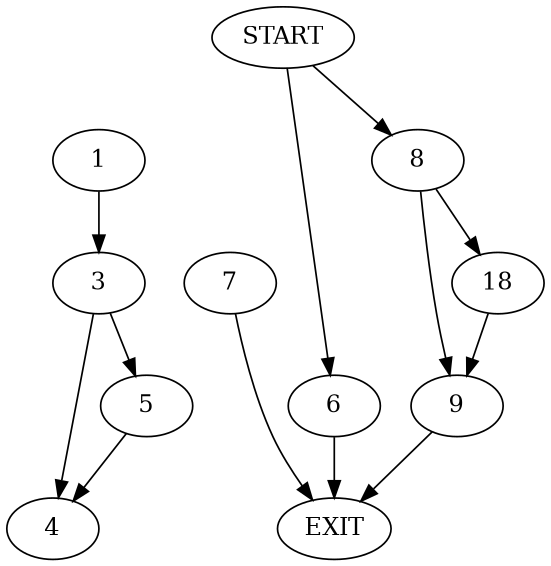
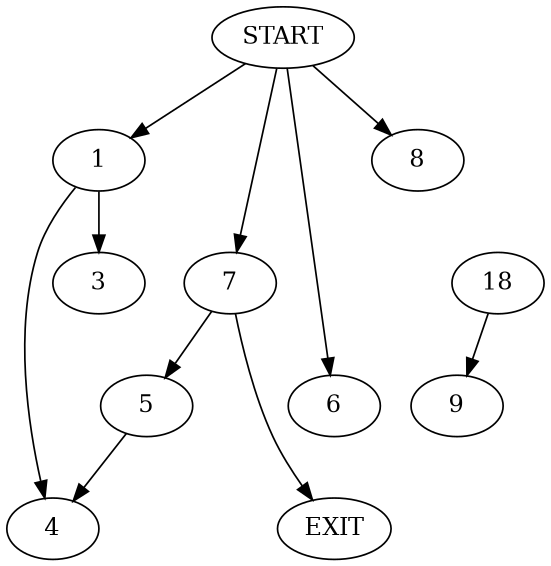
edge "START" -> "1": added
edge "START" -> "7": added
edge "8" -> "18": removed
edge "8" -> "9": removed
edge "3" -> "5": now "7" -> "5"
edge "3" -> "4": now "1" -> "4"
edge "6" -> "EXIT": removed
edge "9" -> "EXIT": removed
